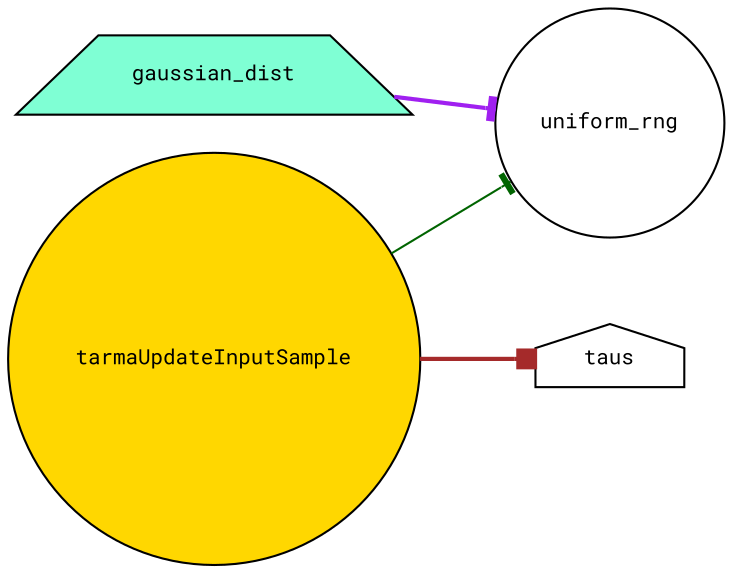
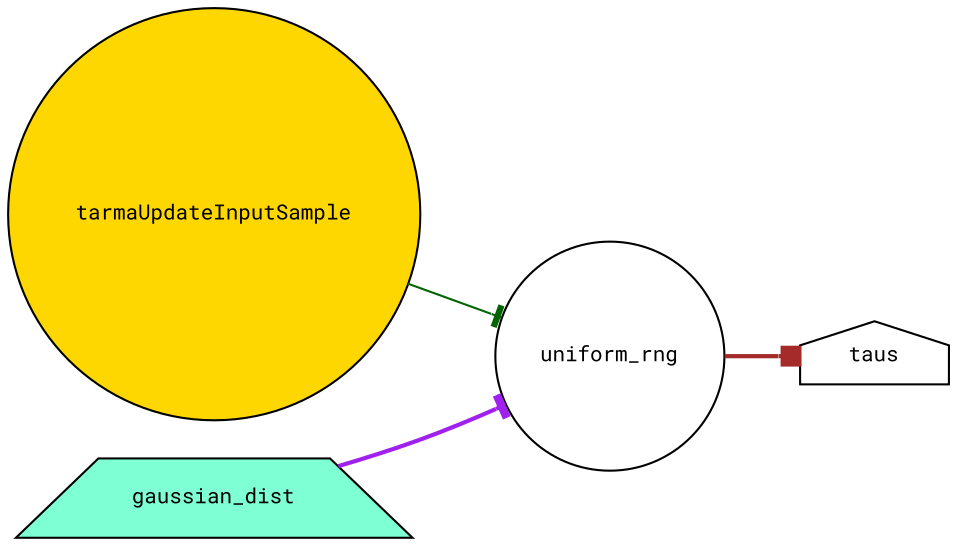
edge "tarmaUpdateInputSample" -> "taus": now "uniform_rng" -> "taus"
